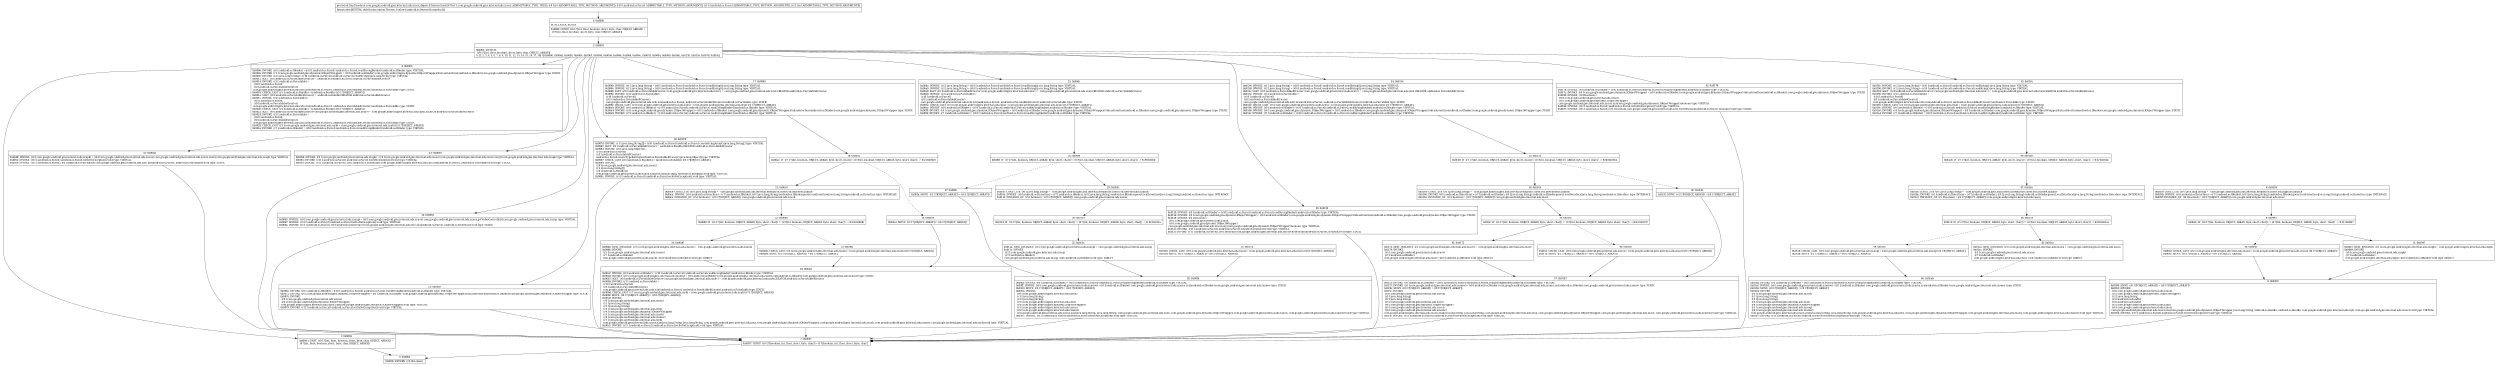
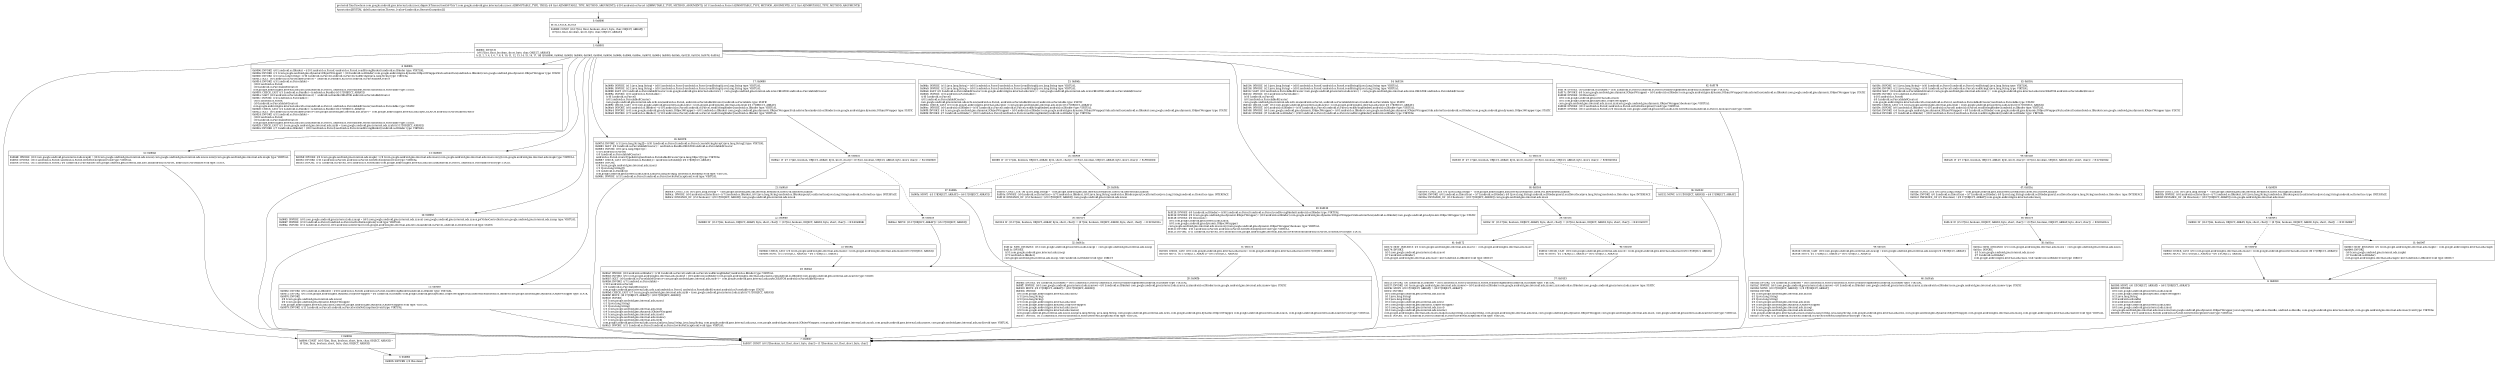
edge "1: 0x0001" -> "17: 0x0090": removed
node "24: 0x00d6": removed
